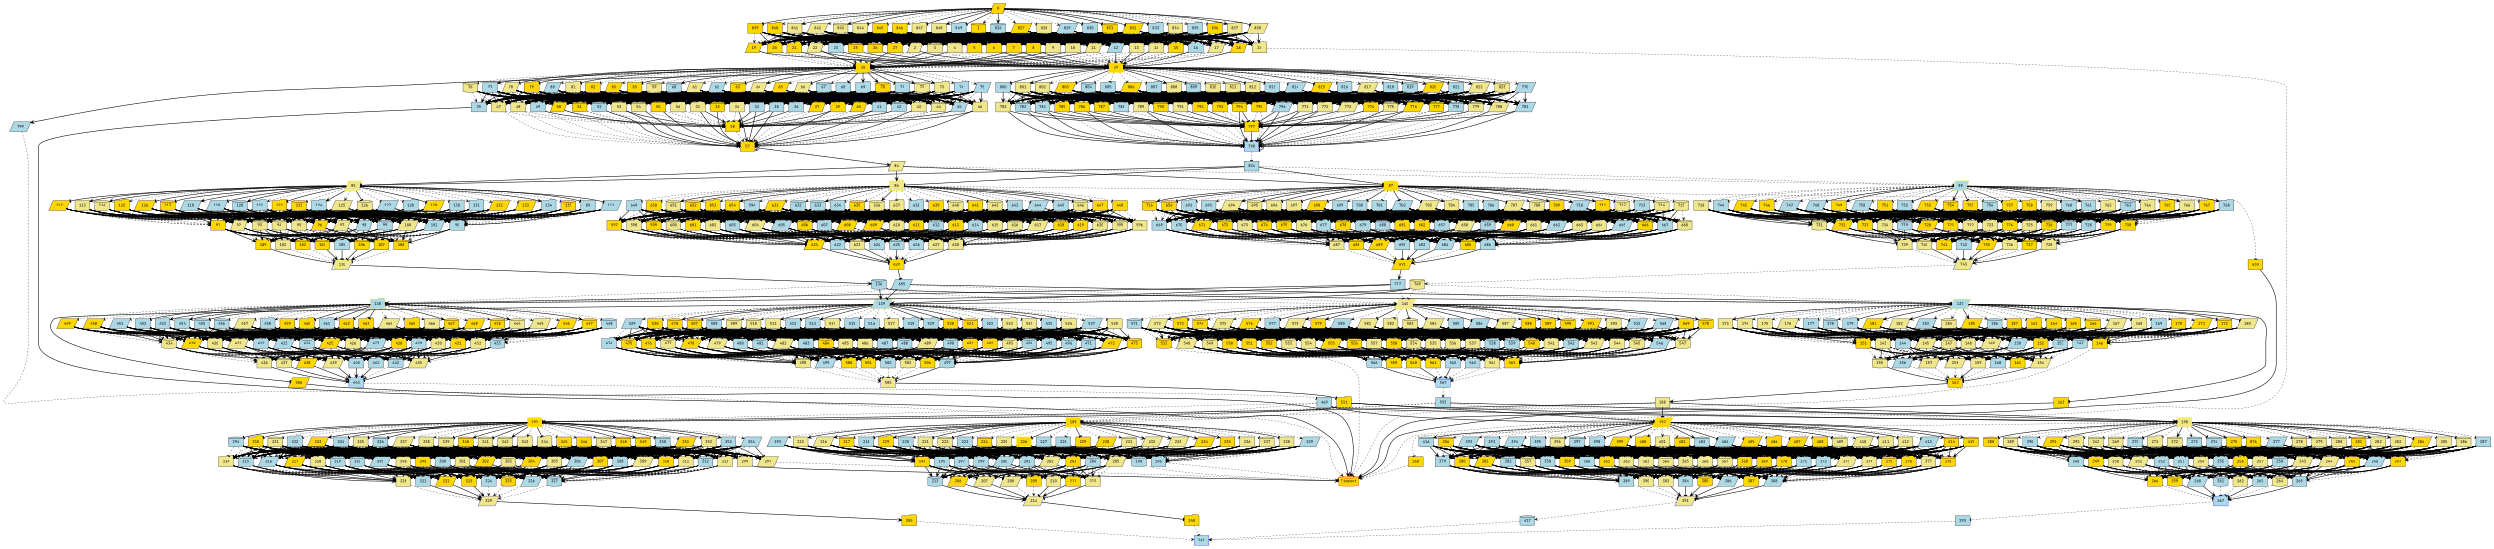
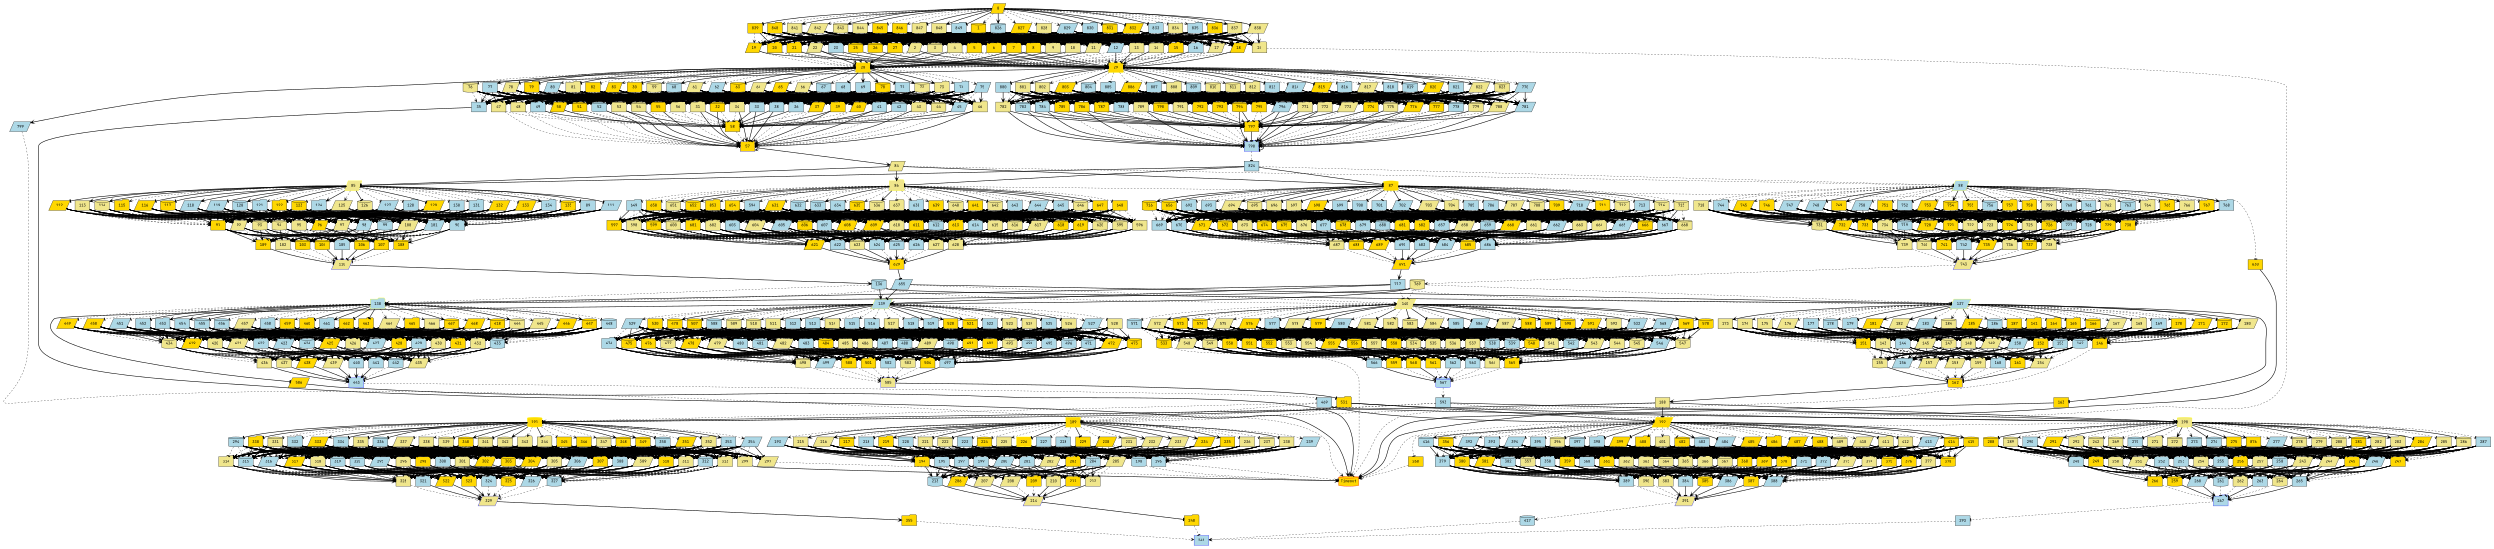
node "303": fillcolor khaki -> gold
